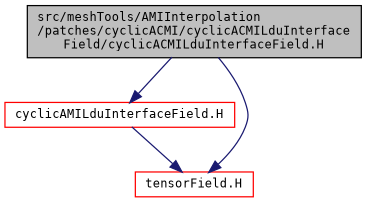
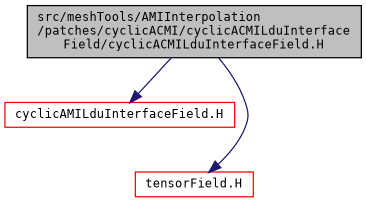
edge "cyclicAMILduInterfaceField.H" -> "tensorField.H": removed
